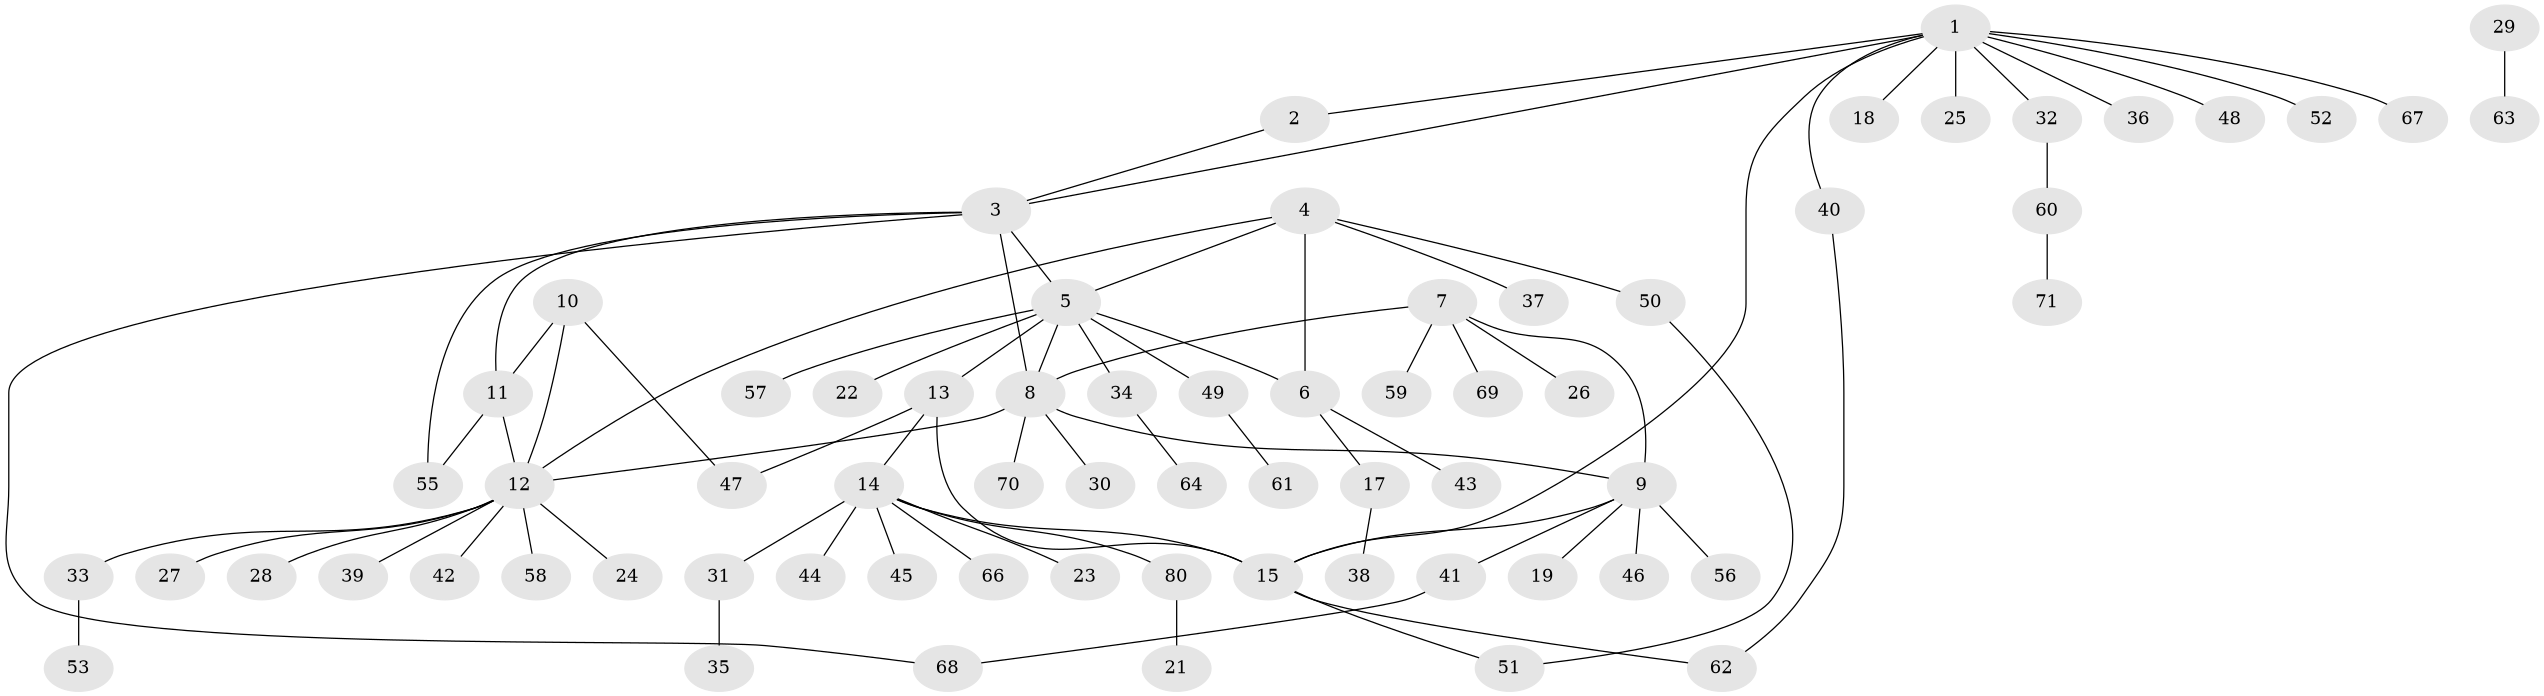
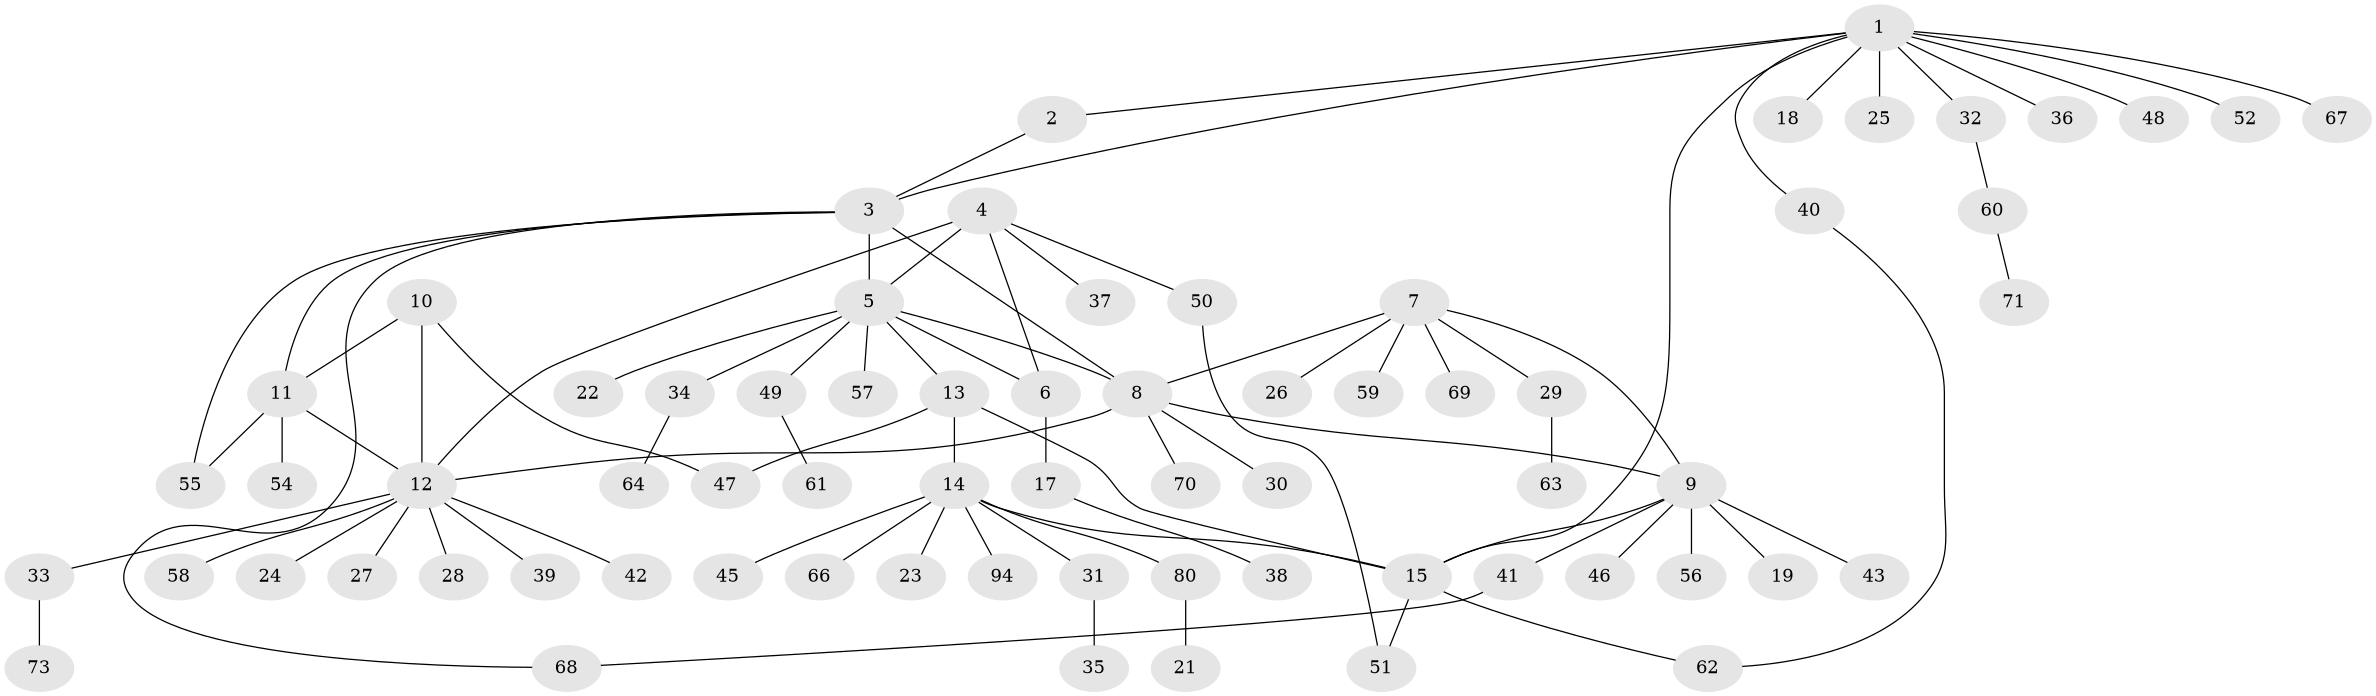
edge "7" -- "29": added
edge "6" -- "43": now "9" -- "43"
node "54": added
node "44": label "44" -> "94"
node "53": label "53" -> "73"
